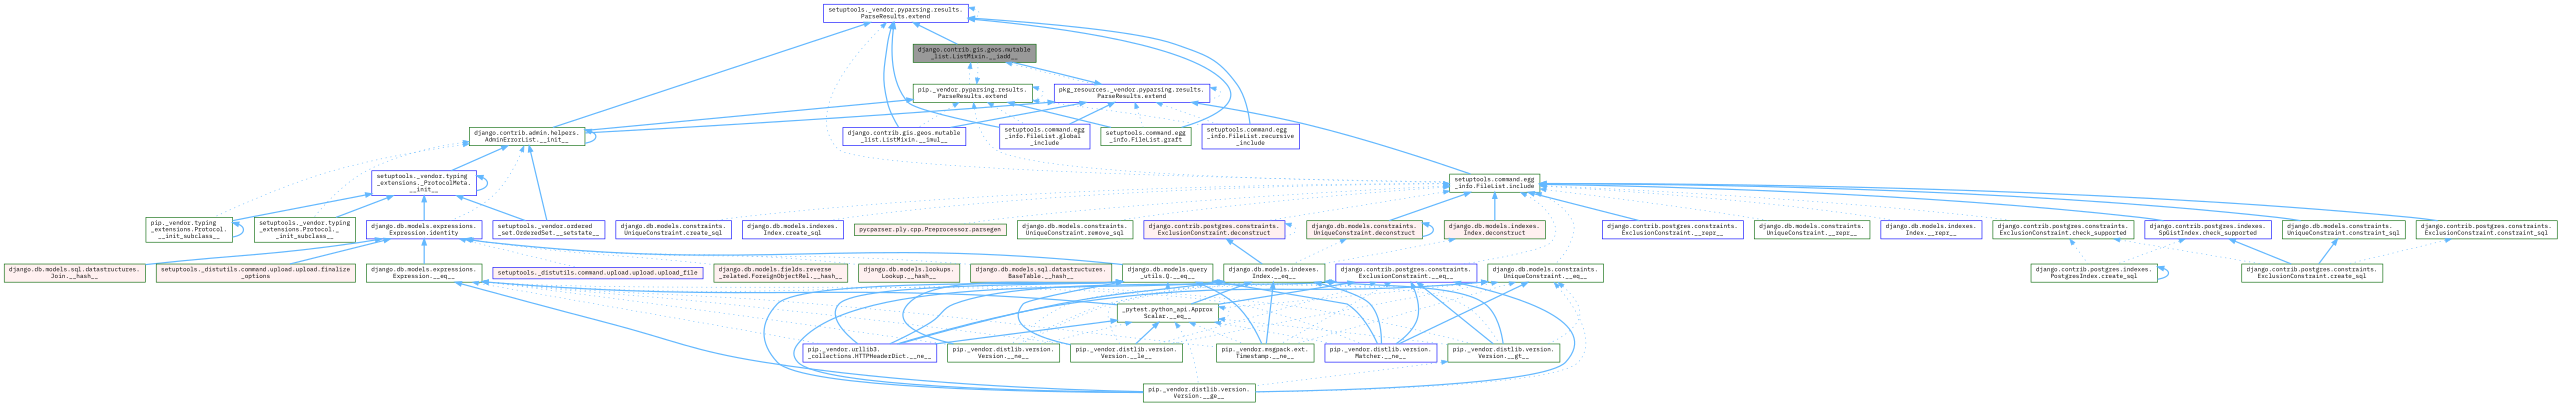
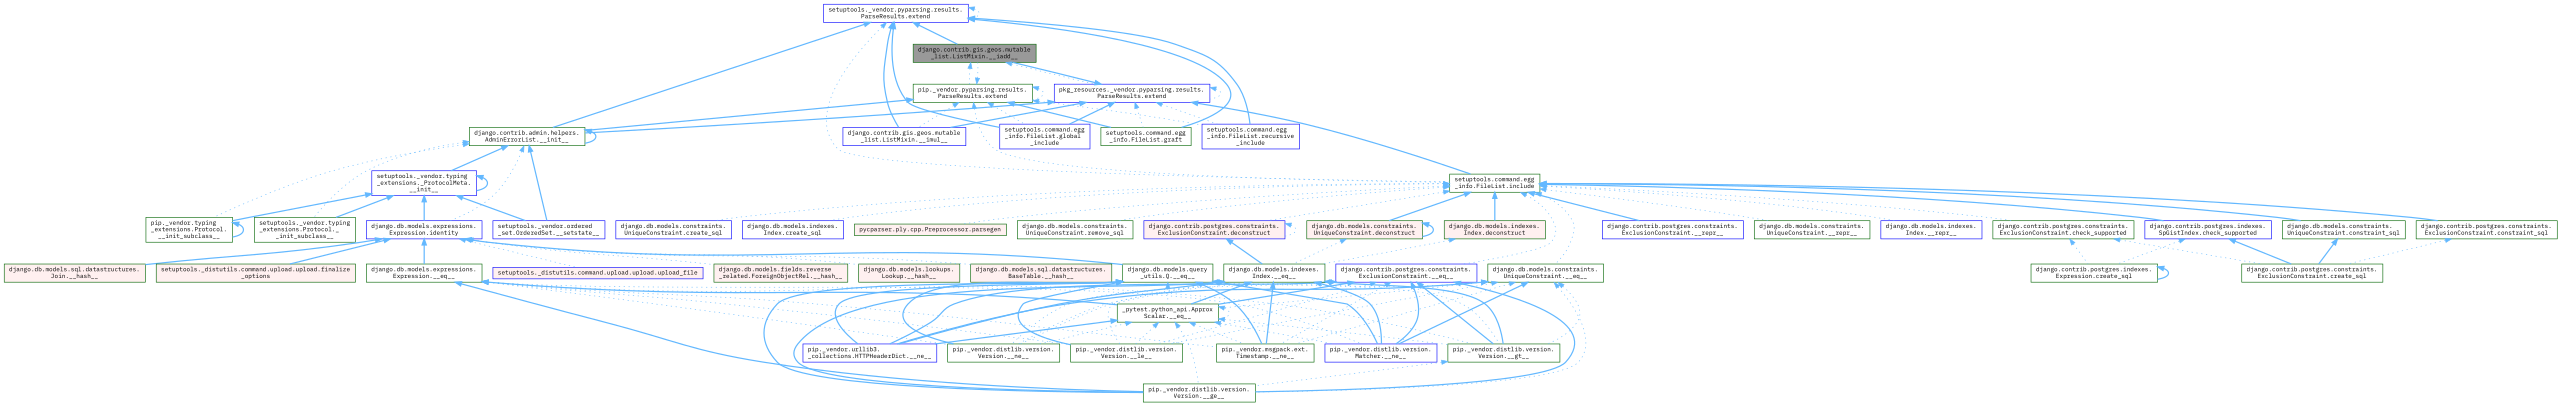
node "django.contrib.postgres.indexes. PostgresIndex.create_sql": label "django.contrib.postgres.indexes. PostgresIndex.create_sql" -> "django.contrib.postgres.indexes. Expression.create_sql"
edge "pip._vendor.urllib3. _collections.HTTPHeaderDict.__ne__" -> "django.db.models.expressions. Expression.__eq__": removed
edge "pip._vendor.distlib.version. Version.__le__" -> "_pytest.python_api.Approx Scalar.__eq__": style bold -> dotted
